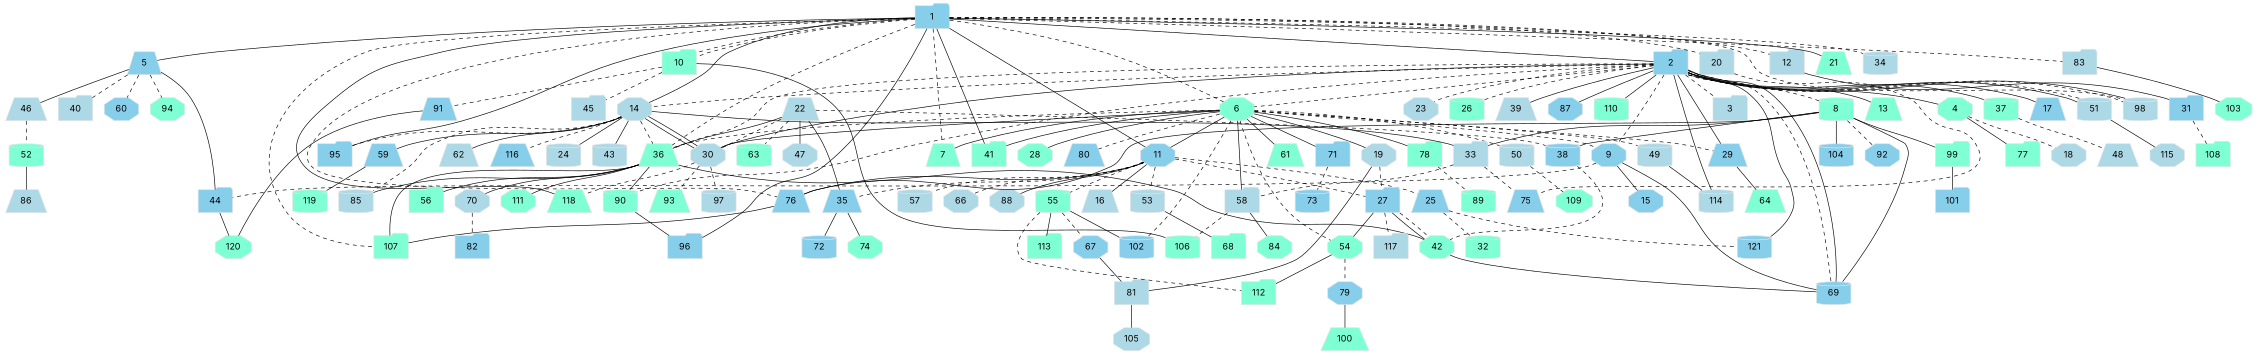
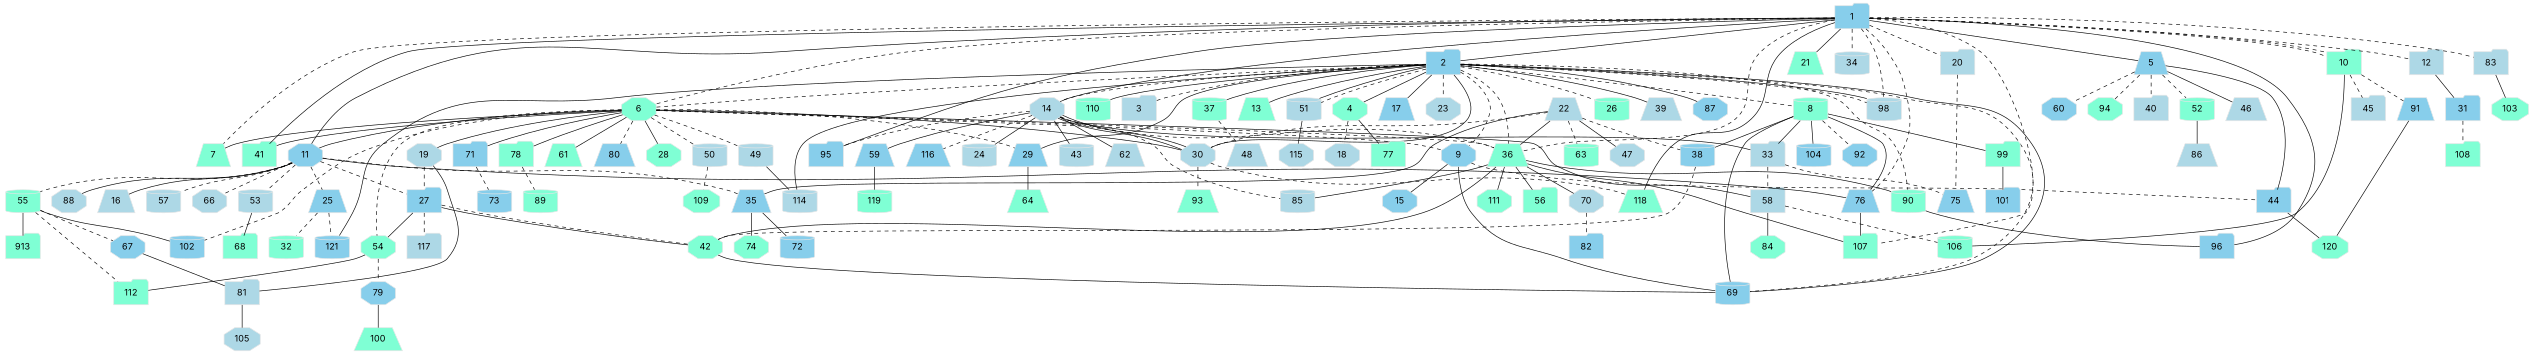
edge "46" -- "52": now "5" -- "52"
node "97": removed
node "113": label "113" -> "913"
